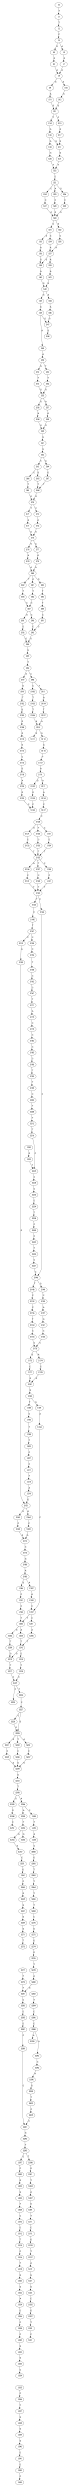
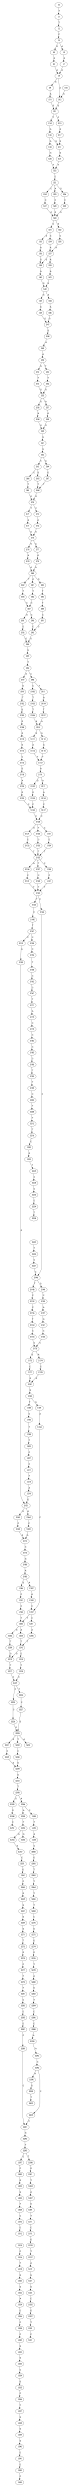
edge "S8" -> "S10": now "S8" -> "S12"
edge "S45" -> "S49": now "S48" -> "S49"
node "S114": added
edge "S126" -> "S128": added, label "C"
edge "S216" -> "S225": now "S216" -> "S220"
node "S240": removed
edge "S227" -> "S226": now "S223" -> "S226"
node "S237": removed
node "S275": added
edge "S280" -> "S281": now "S280" -> "S282"
edge "S288" -> "S292": now "S290" -> "S292"
edge "S302" -> "S305": now "S294" -> "S305"
edge "S312" -> "S314": removed, label "T"
edge "S334" -> "S335": added, label "G"
